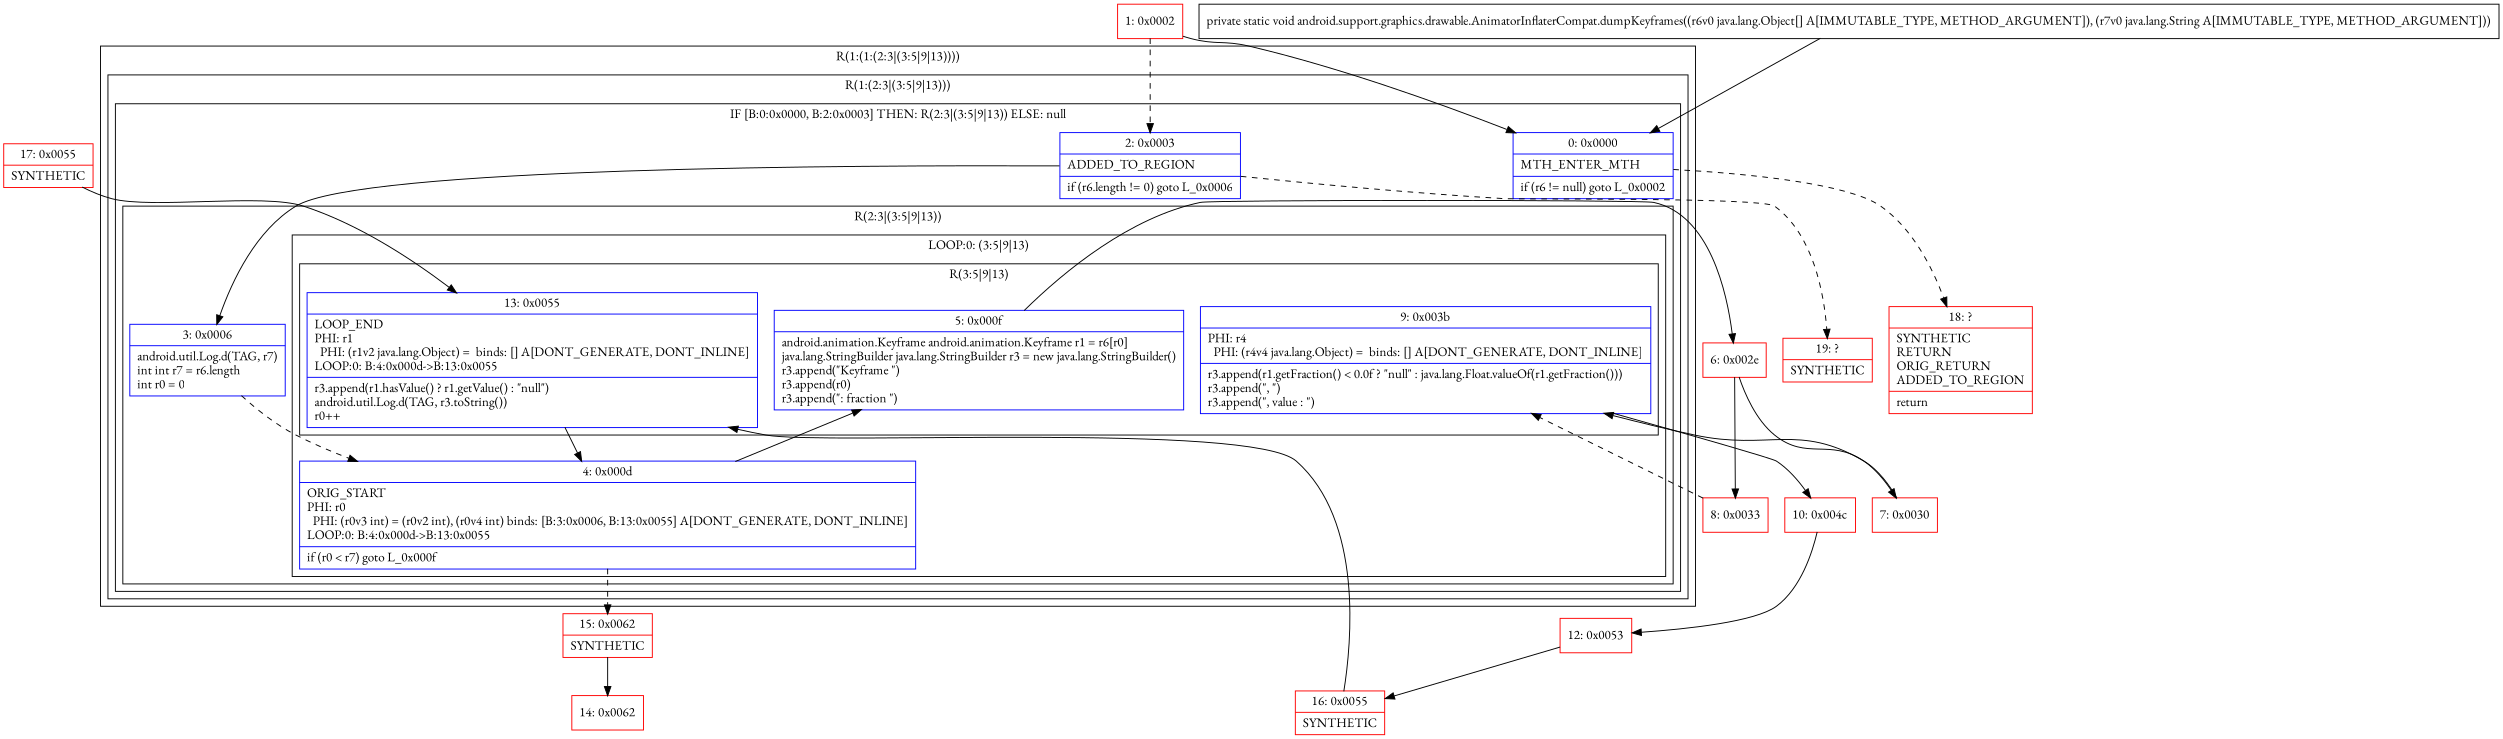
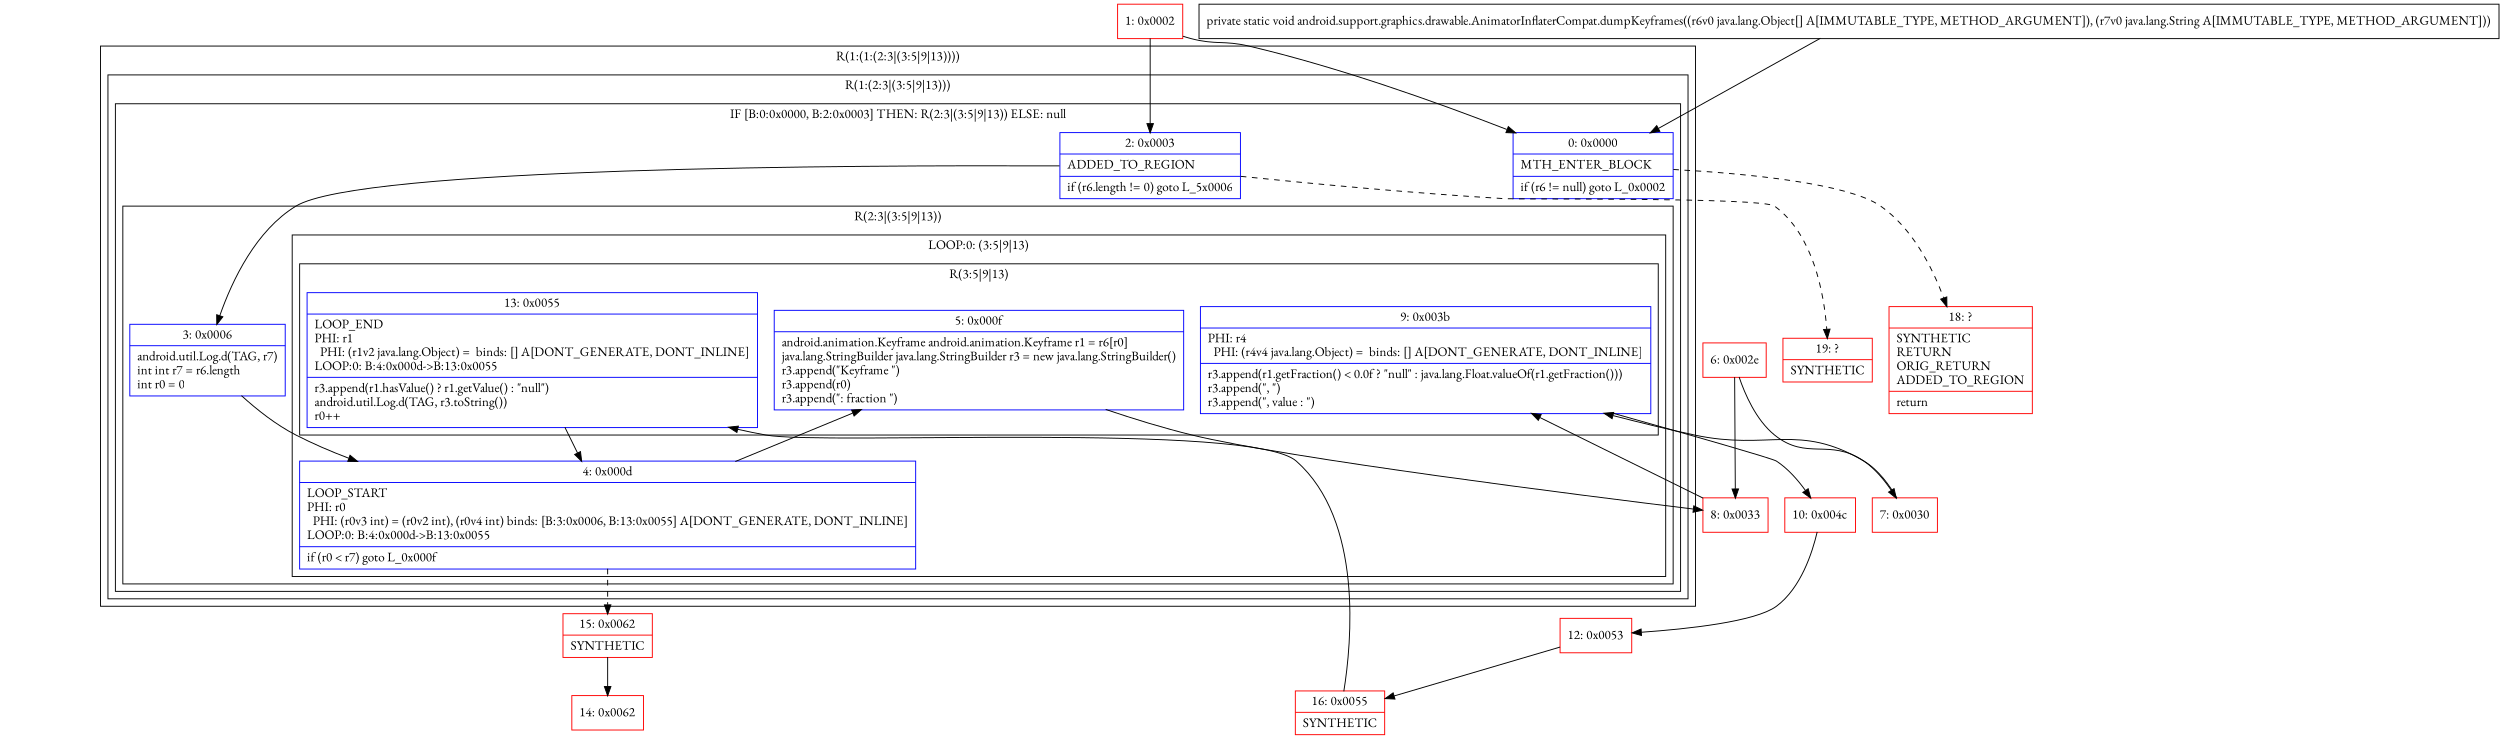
edge "1: 0x0002" -> "2: 0x0003": style dashed -> solid
node "0: 0x0000": text "MTH_ENTER_MTH" -> "MTH_ENTER_BLOCK"
node "17: 0x0055": removed
node "2: 0x0003": text "if (r6.length != 0) goto L_0x0006" -> "if (r6.length != 0) goto L_5x0006"
edge "5: 0x000f" -> "6: 0x002e": now "5: 0x000f" -> "8: 0x0033"
edge "3: 0x0006" -> "4: 0x000d": style dashed -> solid
edge "8: 0x0033" -> "9: 0x003b": style dashed -> solid
node "4: 0x000d": text "ORIG_START" -> "LOOP_START"
